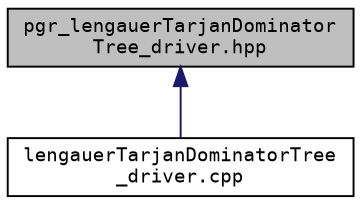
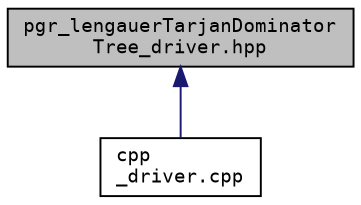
node "lengauerTarjanDominatorTree _driver.cpp": label "lengauerTarjanDominatorTree _driver.cpp" -> "cpp _driver.cpp"
